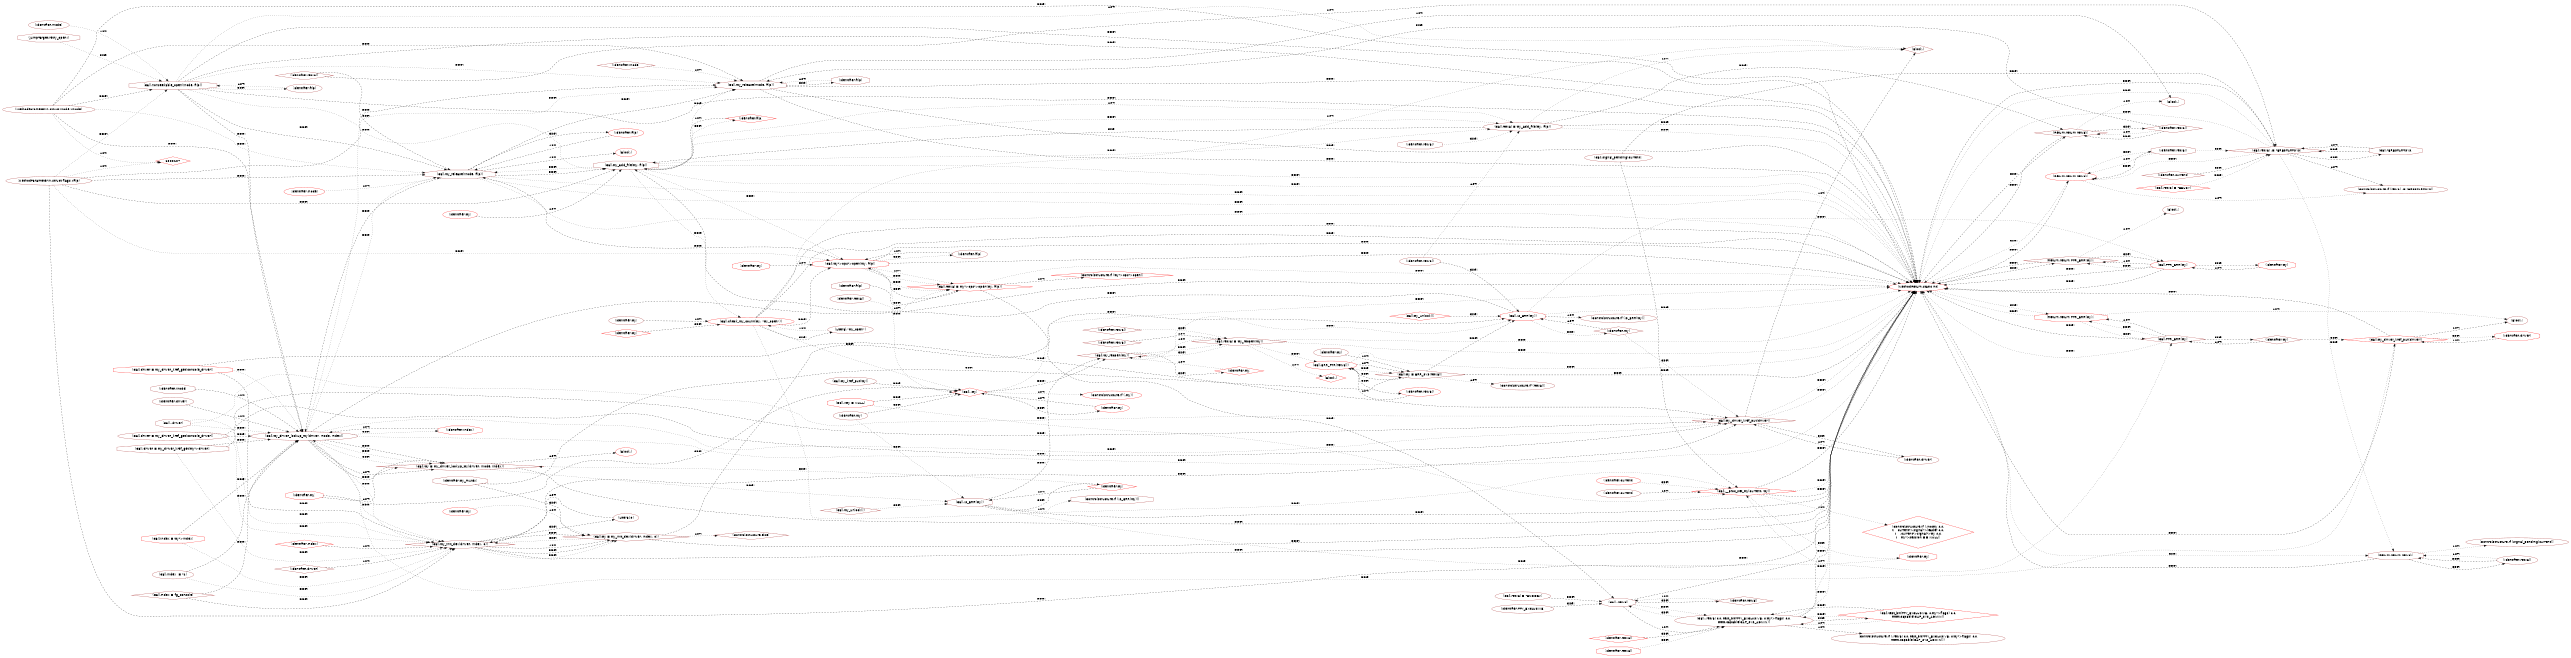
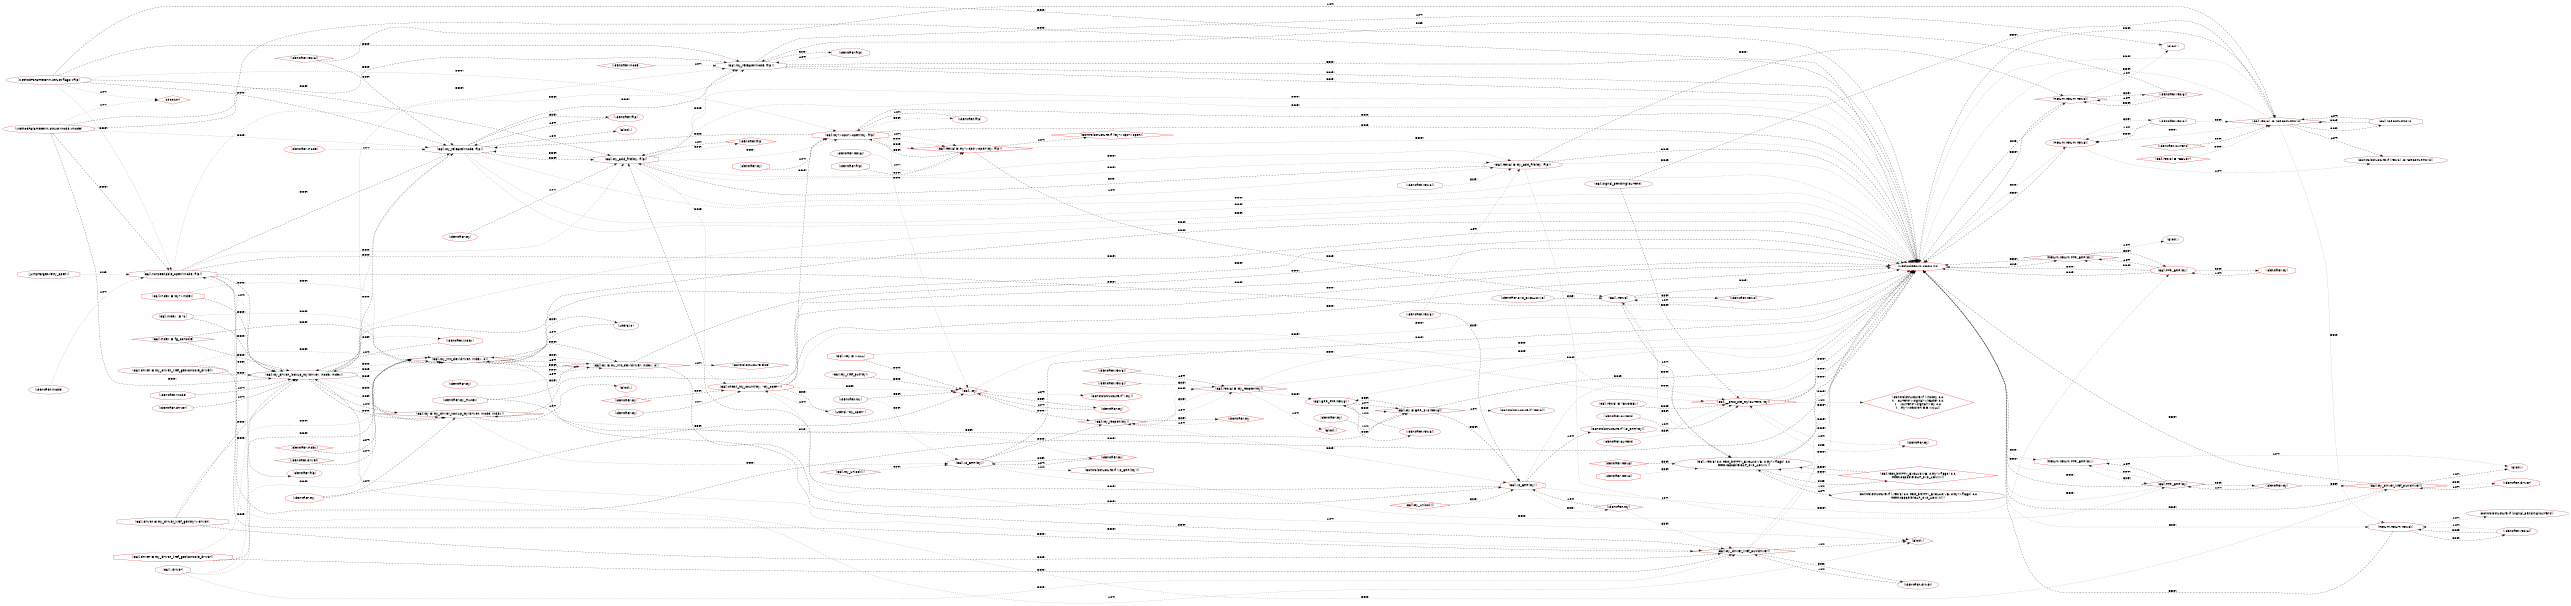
edge "(Call,retval = -ENODEV)" -> "(Call,!retval)": now "(Call,retval = -ENODEV)" -> "(Call,__proc_set_tty(current, tty))"
node "(Identifier,TTY_EXCLUSIVE)": label "(Identifier,TTY_EXCLUSIVE)" -> "(Identifier,SYS_EXCLUSIVE)"
